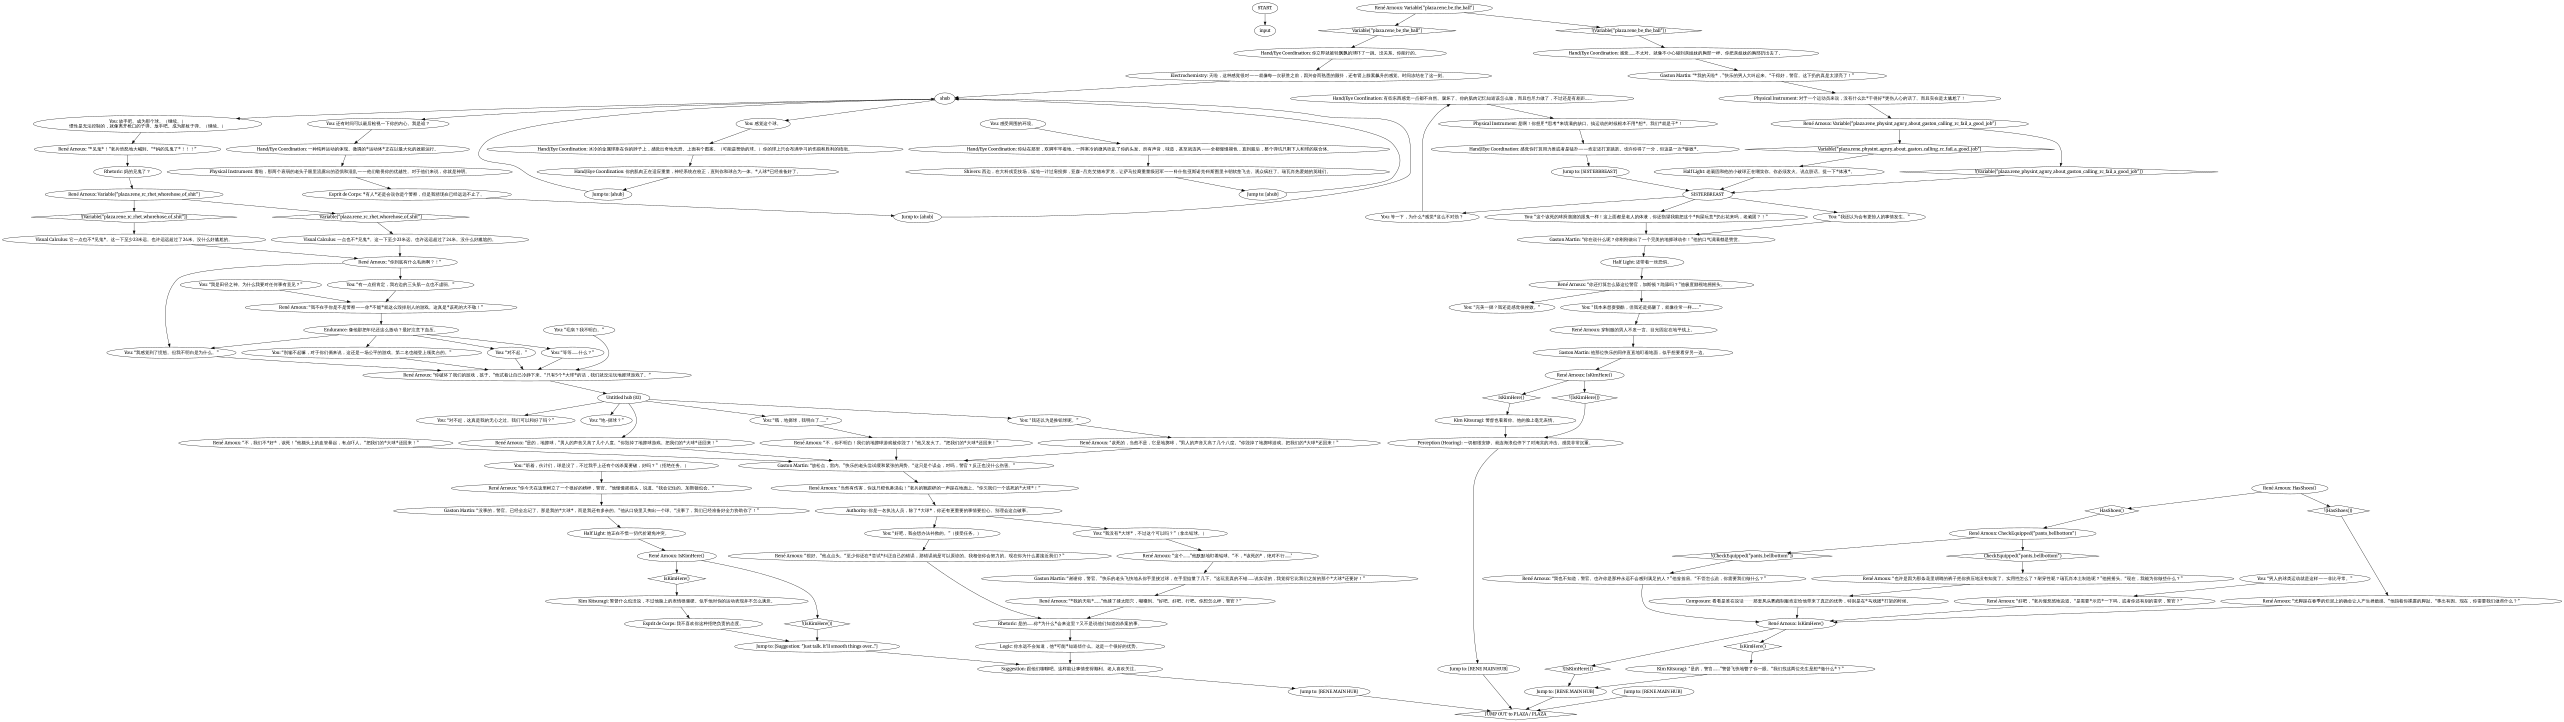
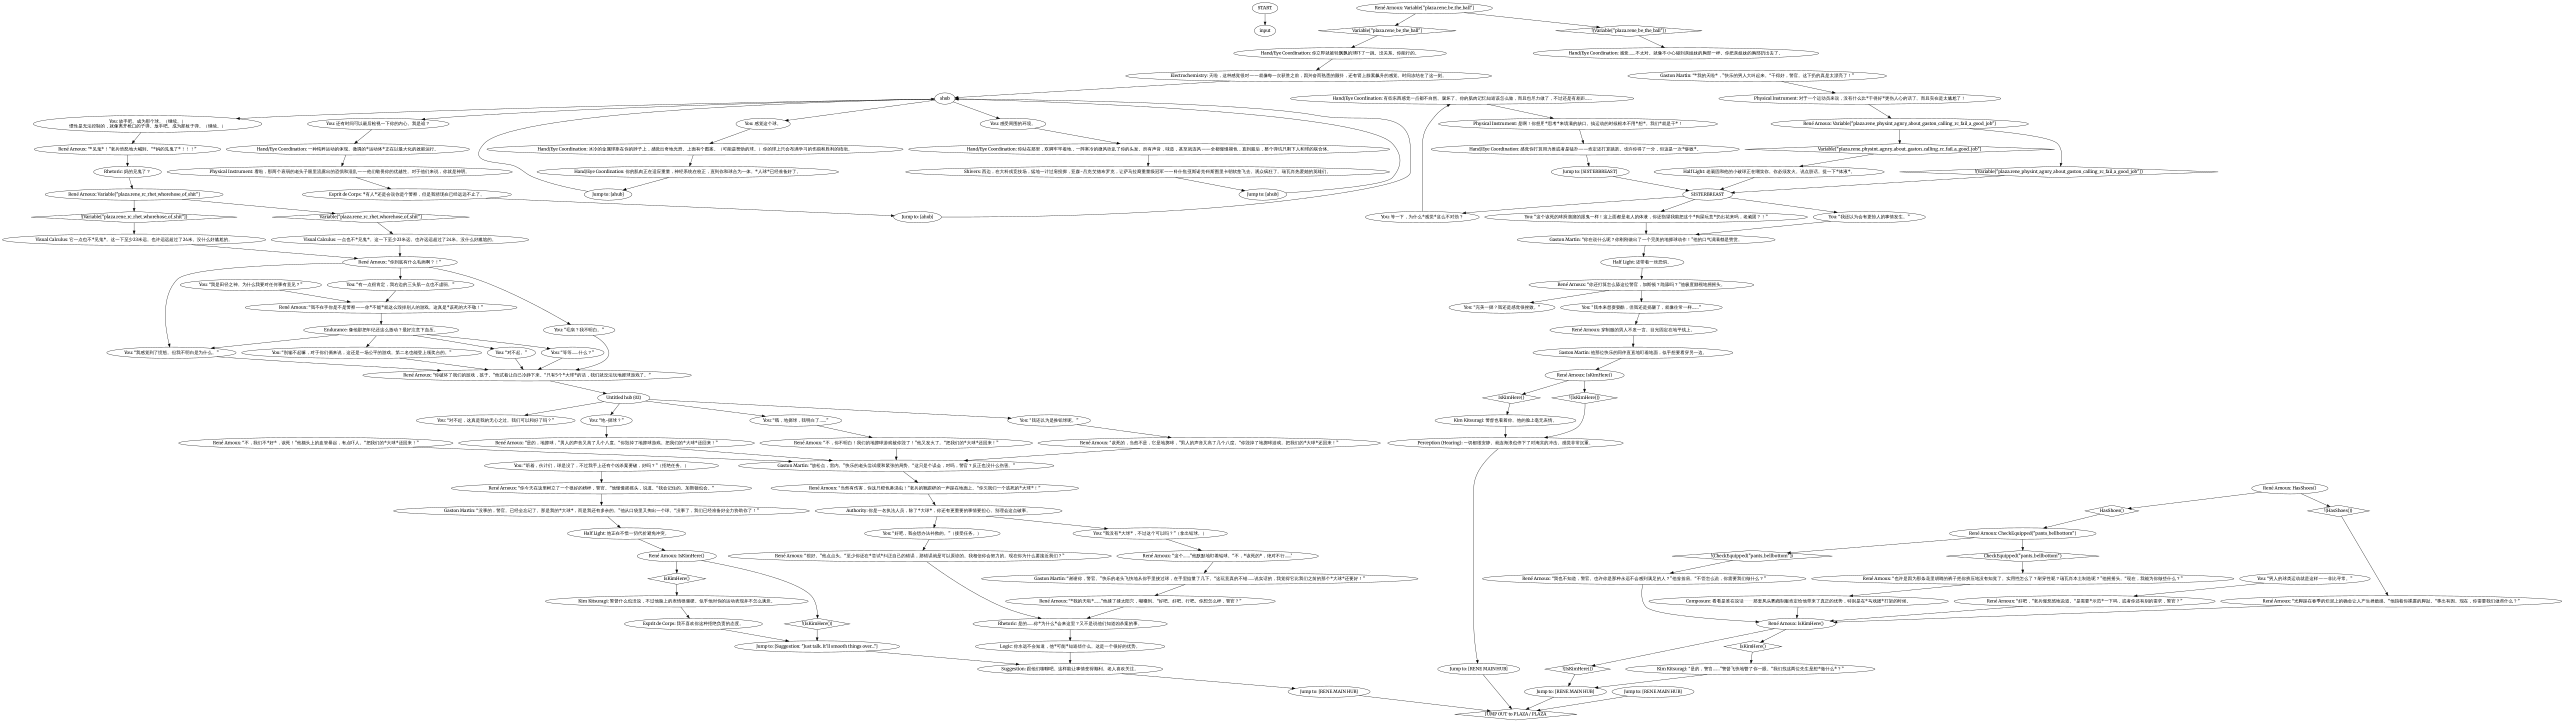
edge "Hand/Eye Coordination: 感觉……不太对。就像不小心碰到亲姐妹的胸部一样。你把亲姐妹的胸部扔出去了。" -> "Gaston Martin: “*我的天啦*，”快乐的男人大叫起来。“干得好，警官。这下扔的真是太漂亮了！”": removed
edge "ahub" -> "You: 感受周围的环境。": added
edge "René Arnoux: “你到底有什么毛病啊？！”" -> "You: “毛病？我不明白。”": added
edge "Untitled hub (02)" -> "René Arnoux: “是的，地掷球，”男人的声音又高了几个八度。“你毁掉了地掷球游戏。把我们的*大球*还回来！”": now "You: “地-掷球？”" -> "René Arnoux: “是的，地掷球，”男人的声音又高了几个八度。“你毁掉了地掷球游戏。把我们的*大球*还回来！”"
